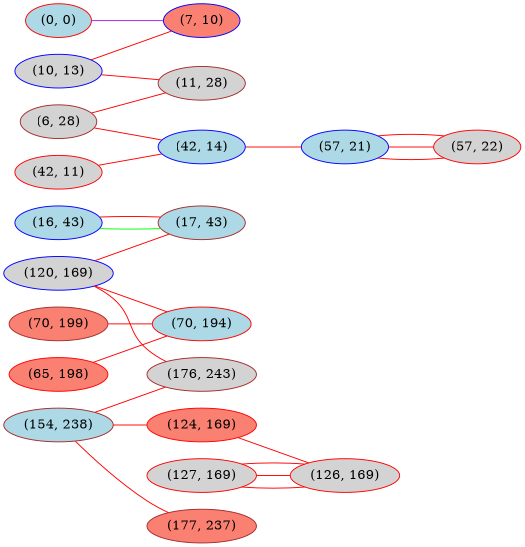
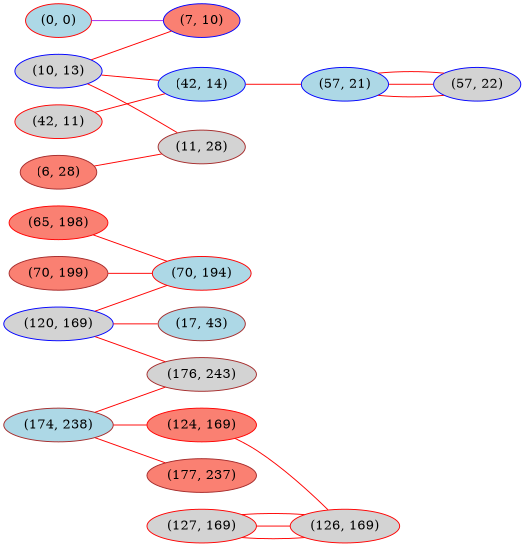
node "(6, 28)": fillcolor lightgrey -> salmon
edge "(6, 28)" -- "(42, 14)": now "(10, 13)" -- "(42, 14)"
node "(57, 22)": color red -> blue
node "(16, 43)": removed
node "(154, 238)": label "(154, 238)" -> "(174, 238)"
